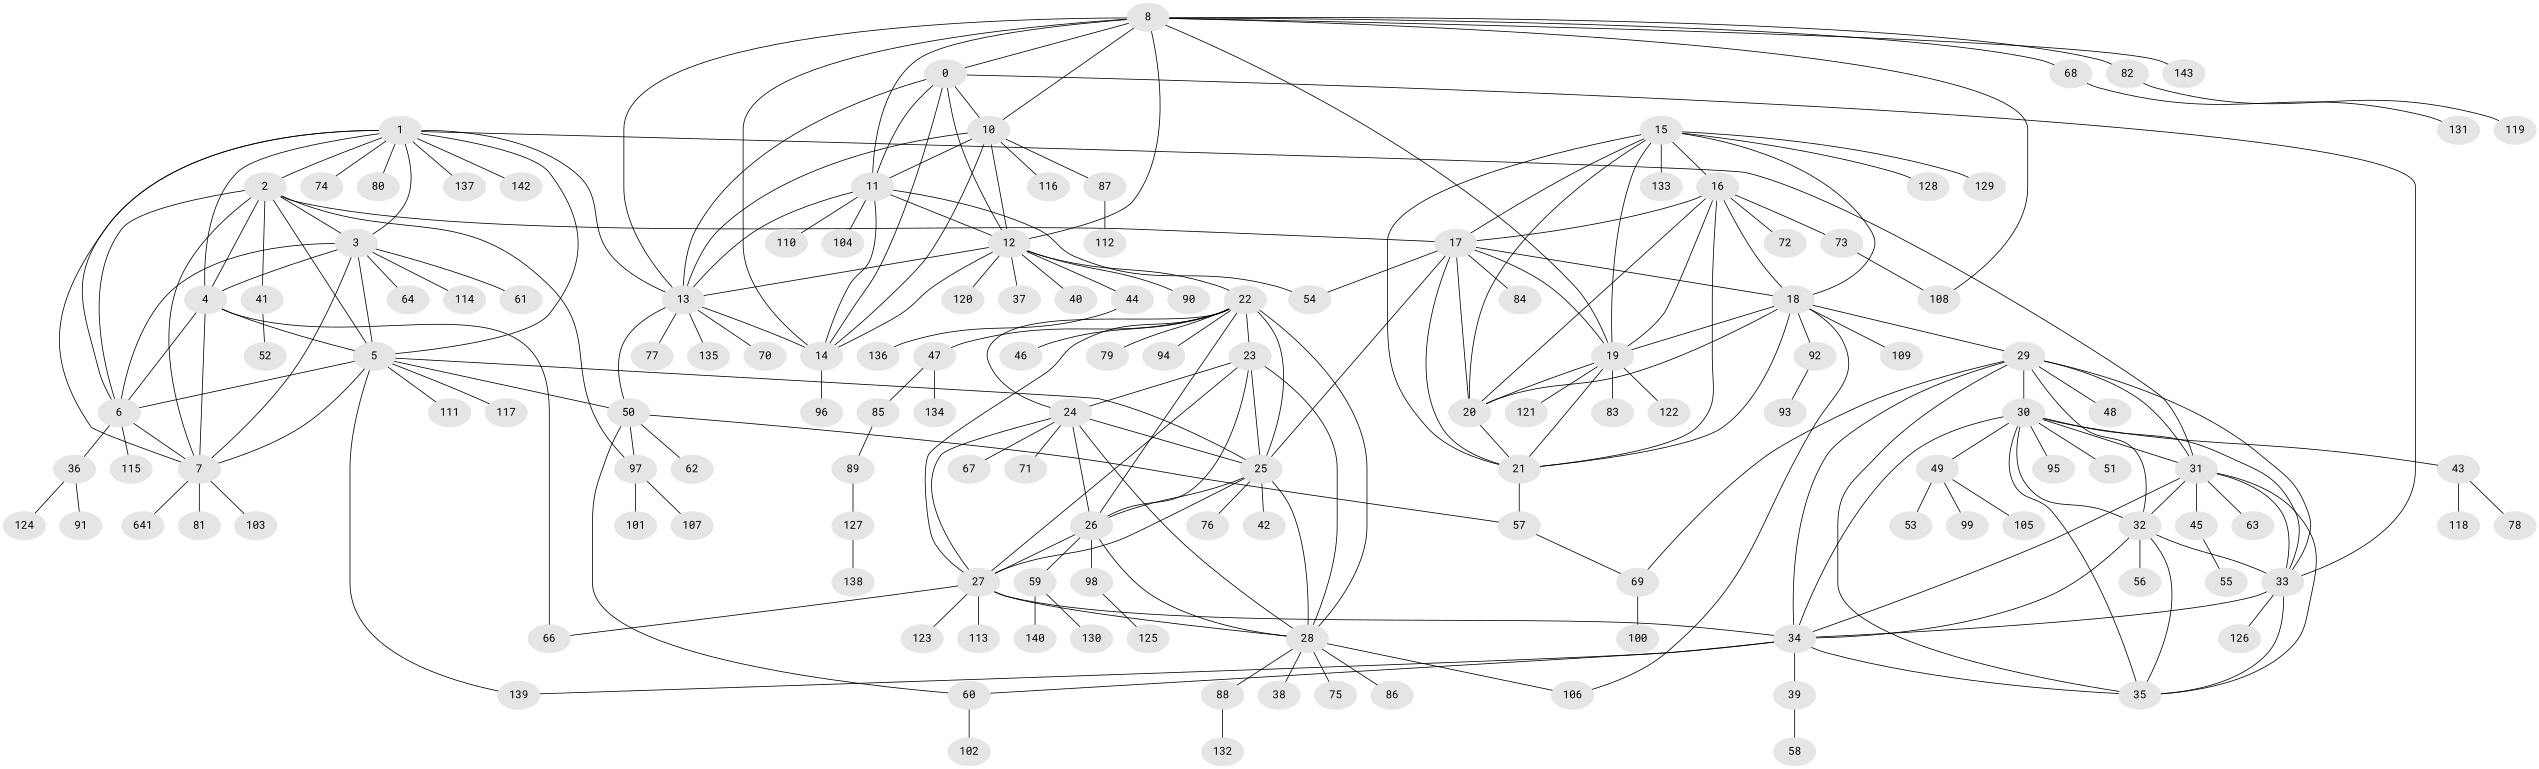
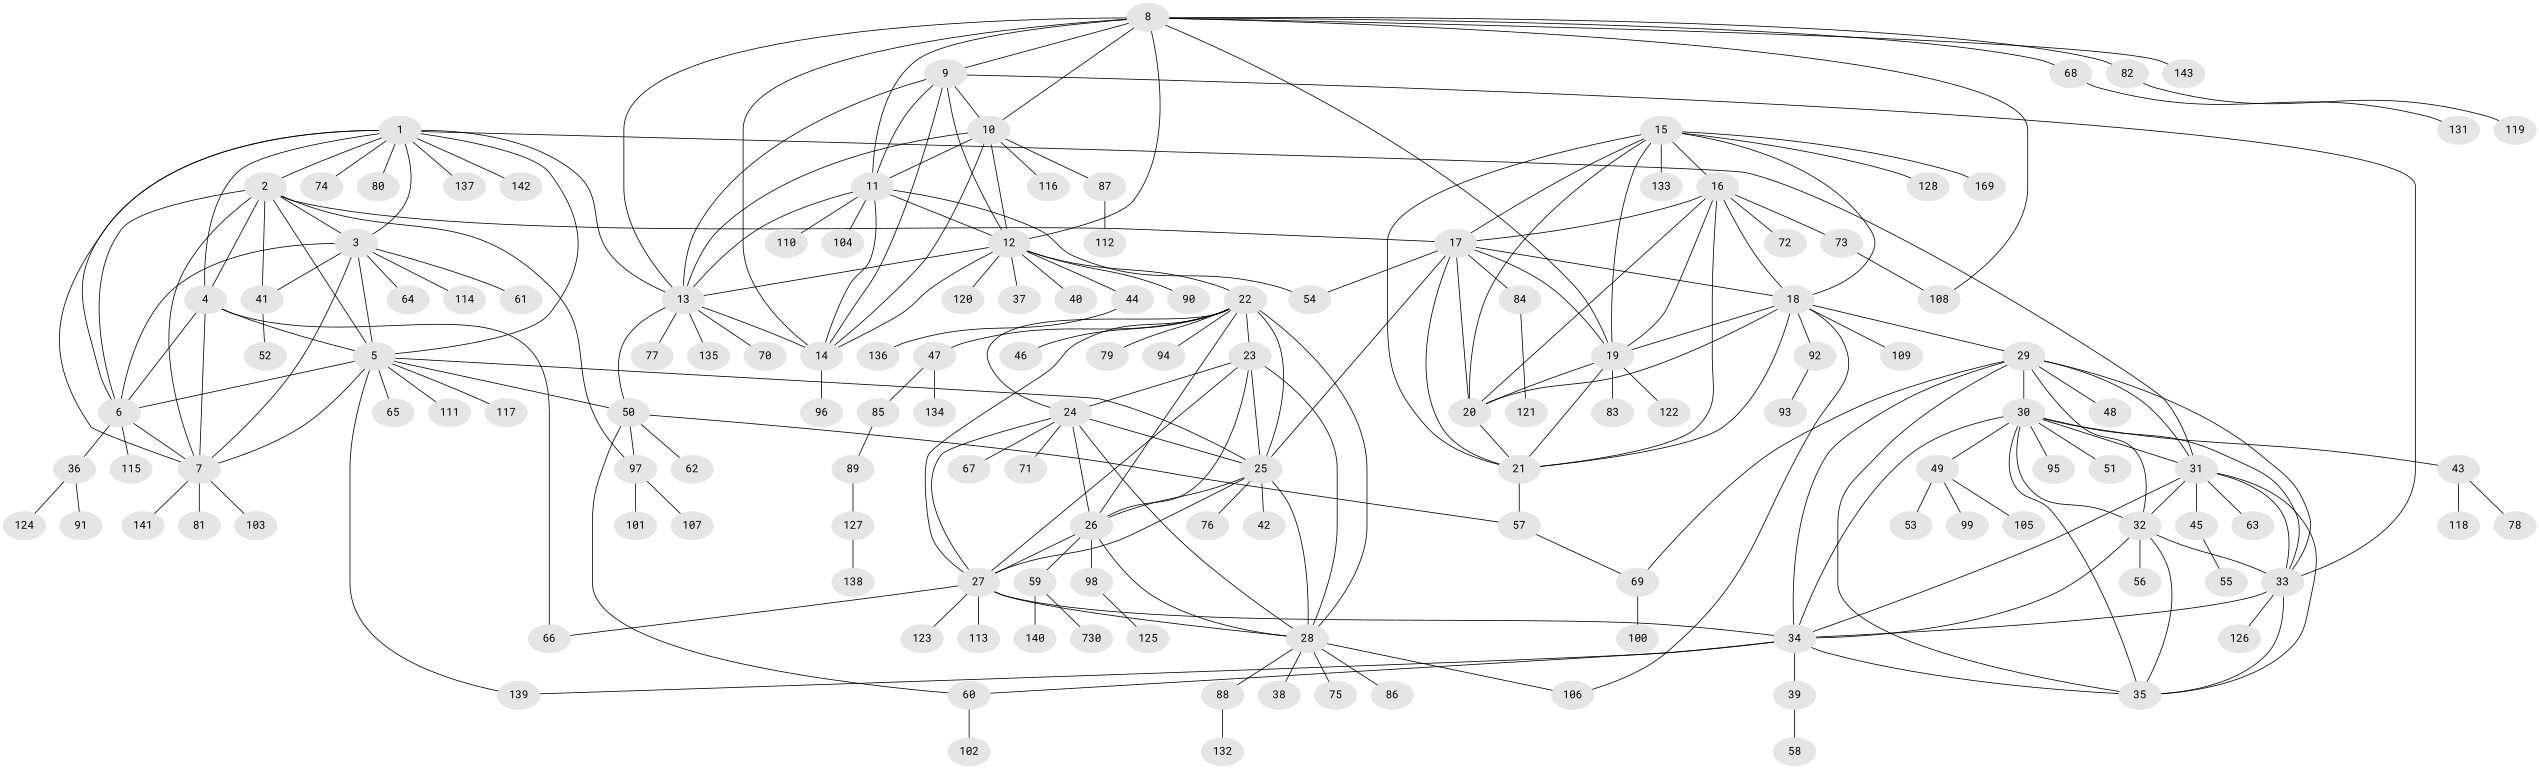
node "0": label "0" -> "9"
node "129": label "129" -> "169"
edge "3" -- "4": now "3" -- "41"
edge "19" -- "121": now "84" -- "121"
node "65": added
node "641": label "641" -> "141"
node "130": label "130" -> "730"
